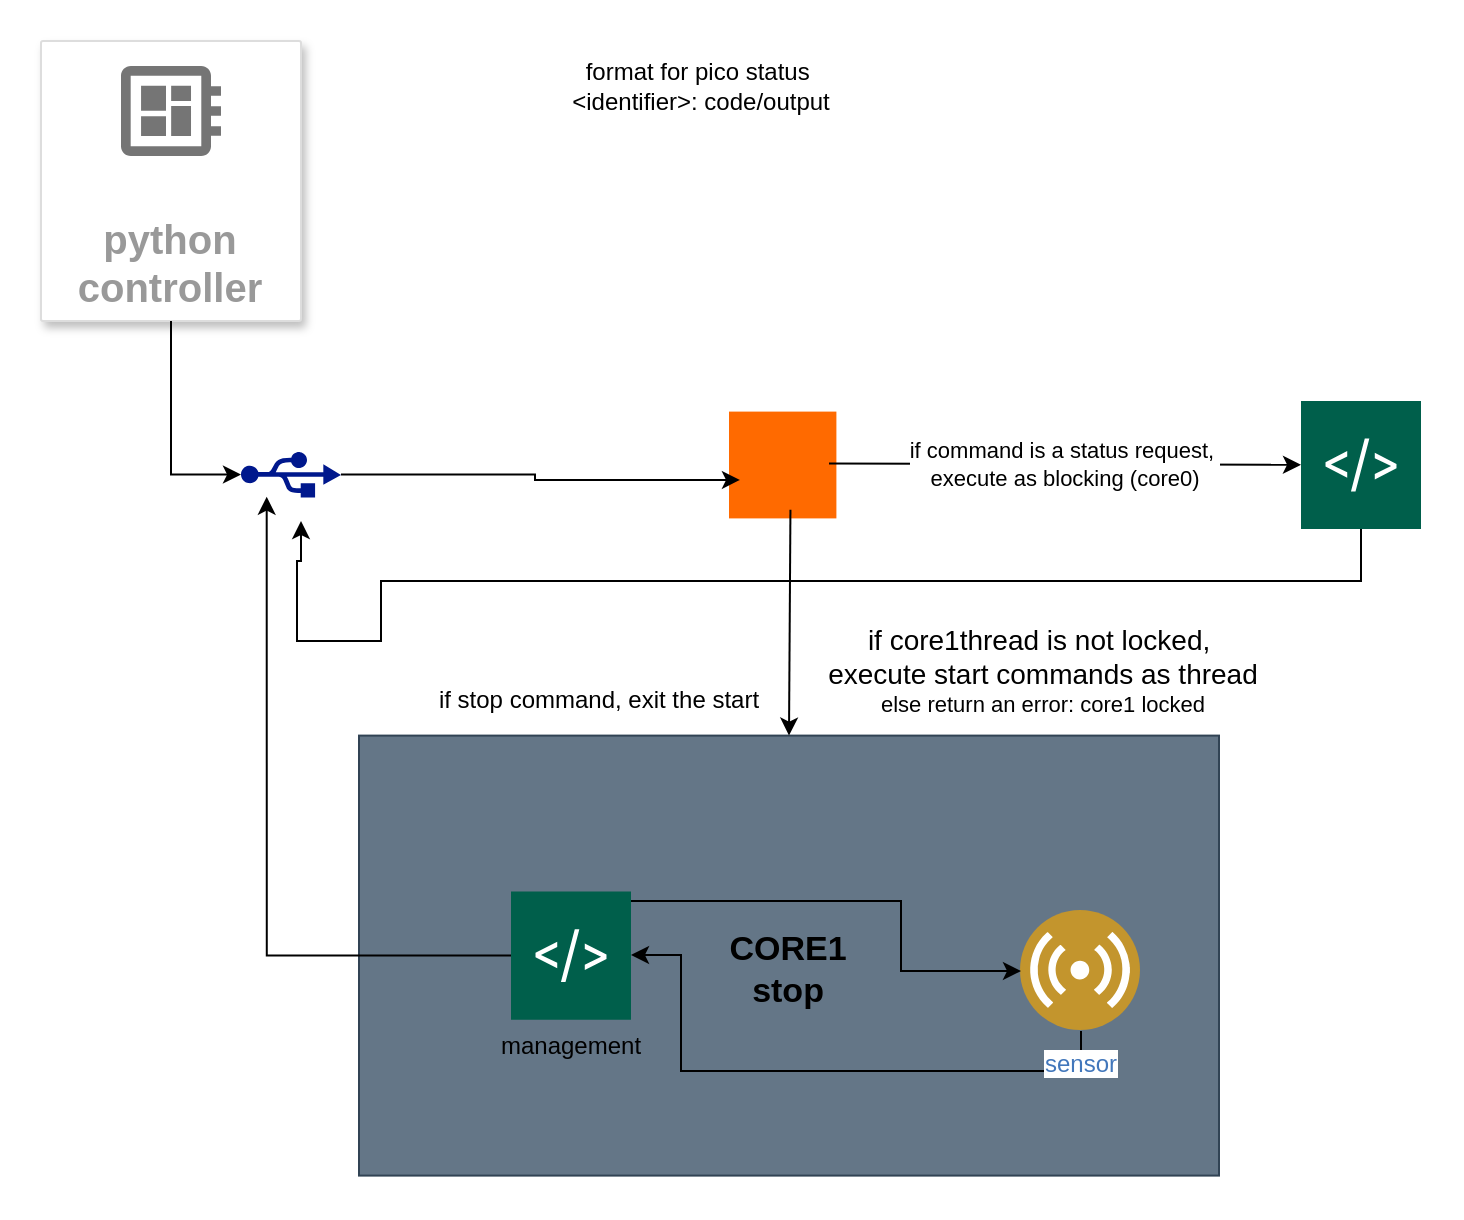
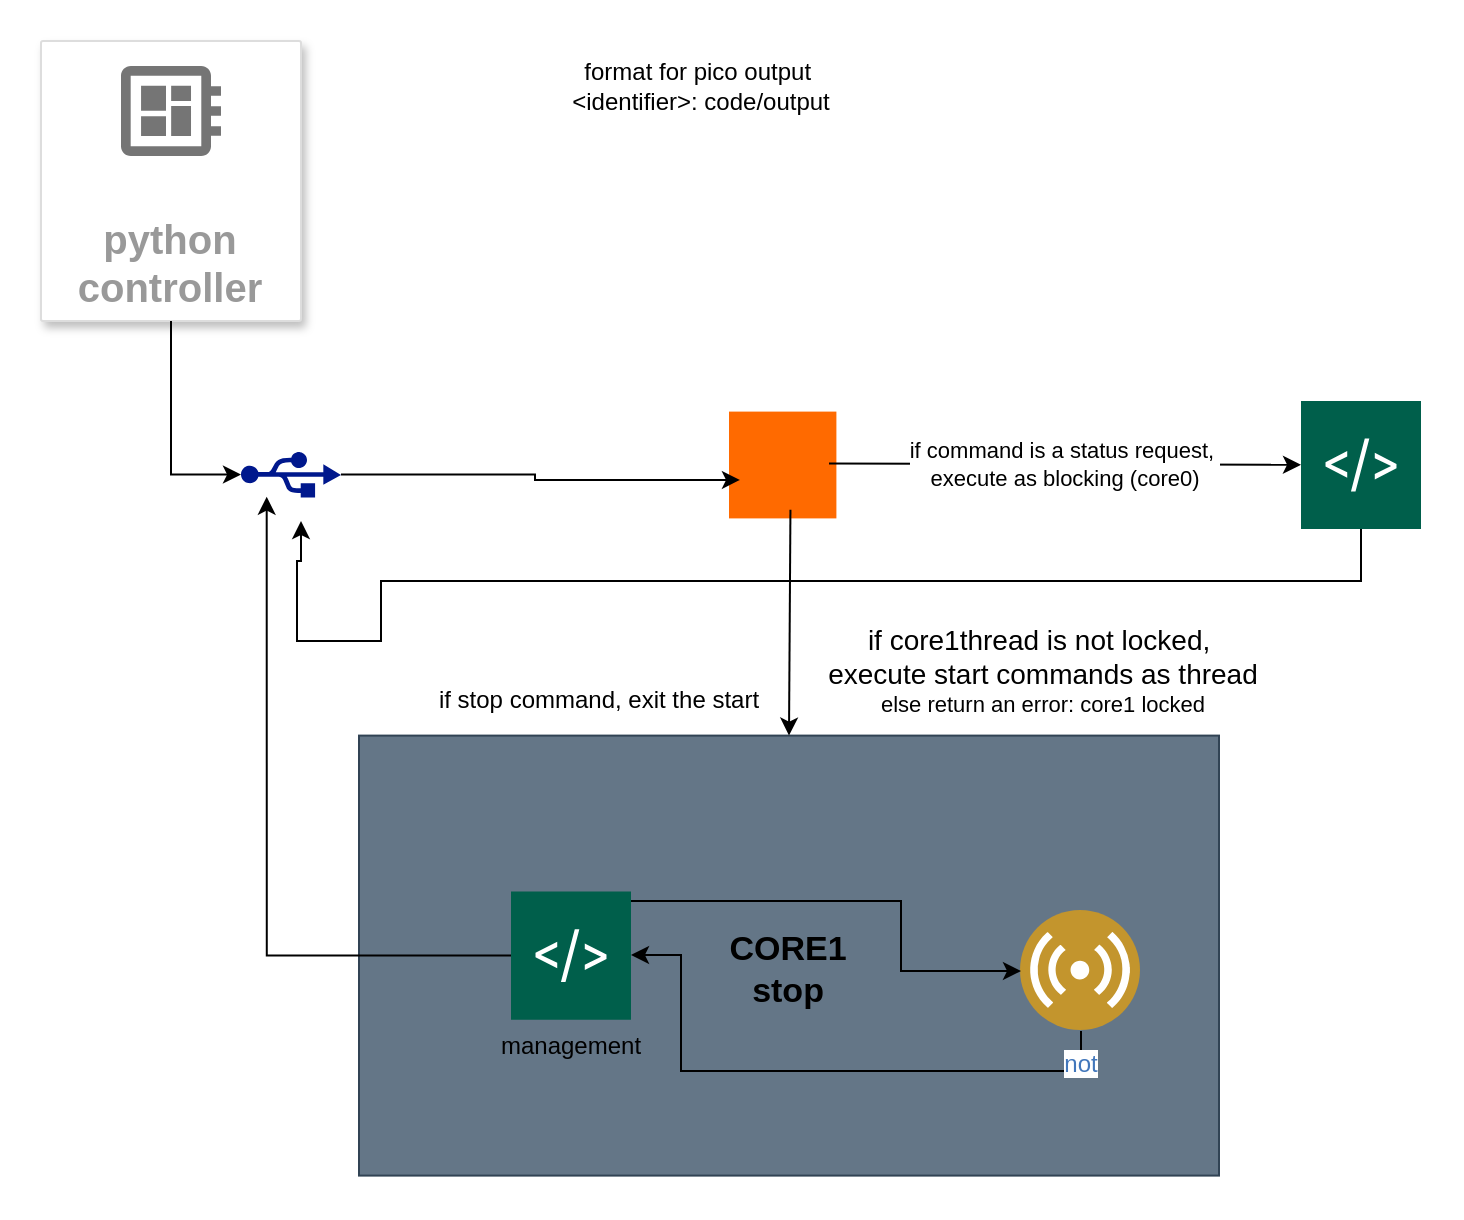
node "format for pico status <identifier>: code/output": label "format for pico status <identifier>: code/output" -> "format for pico output <identifier>: code/output"
node "sensor": label "sensor" -> "not"
